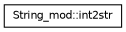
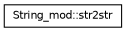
node "String_mod::int2str": label "String_mod::int2str" -> "String_mod::str2str"
